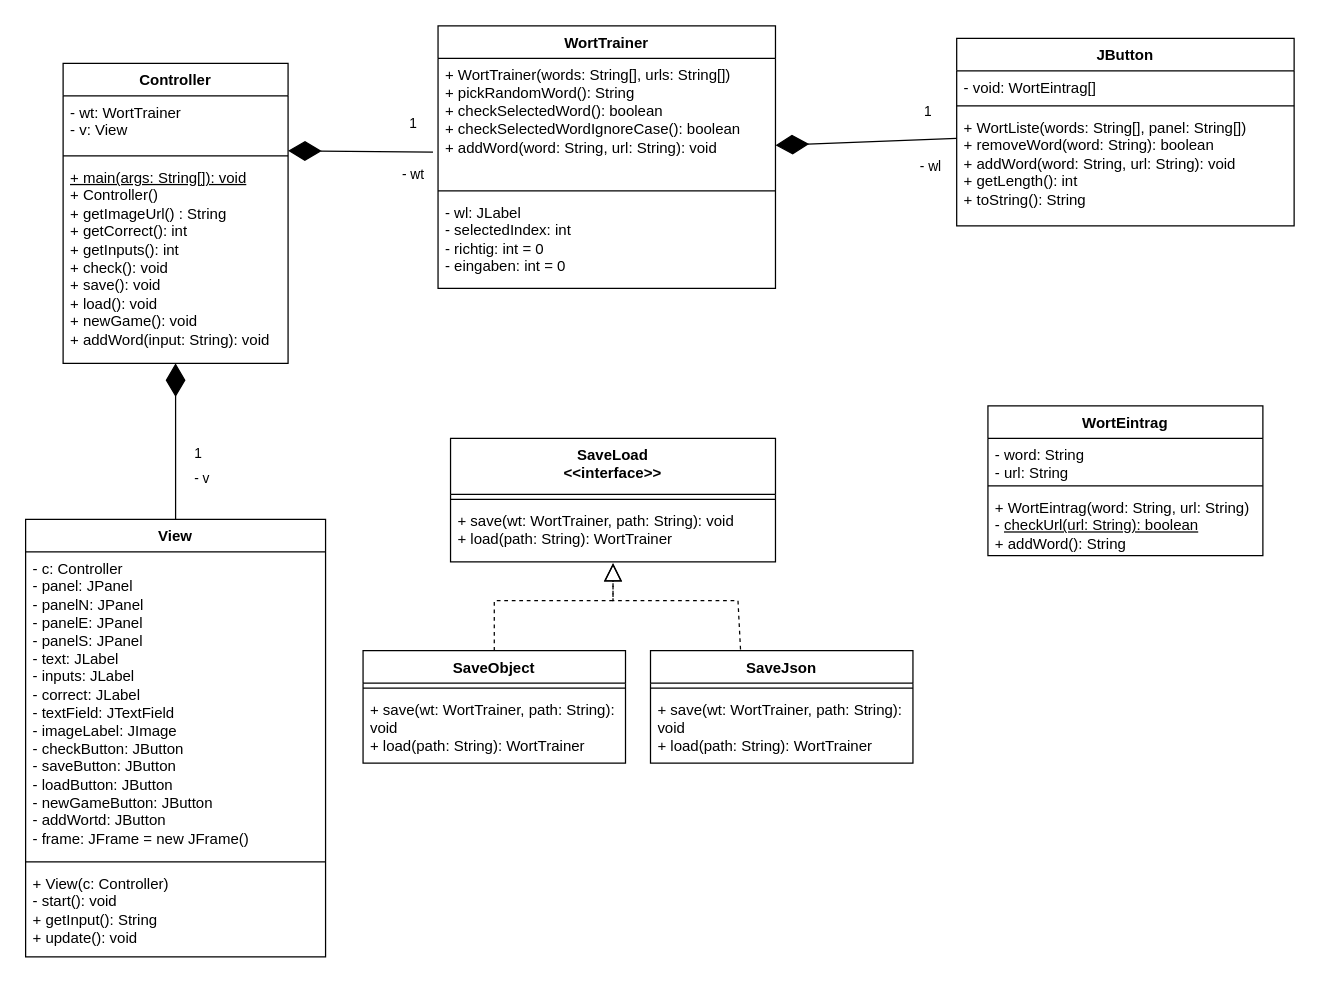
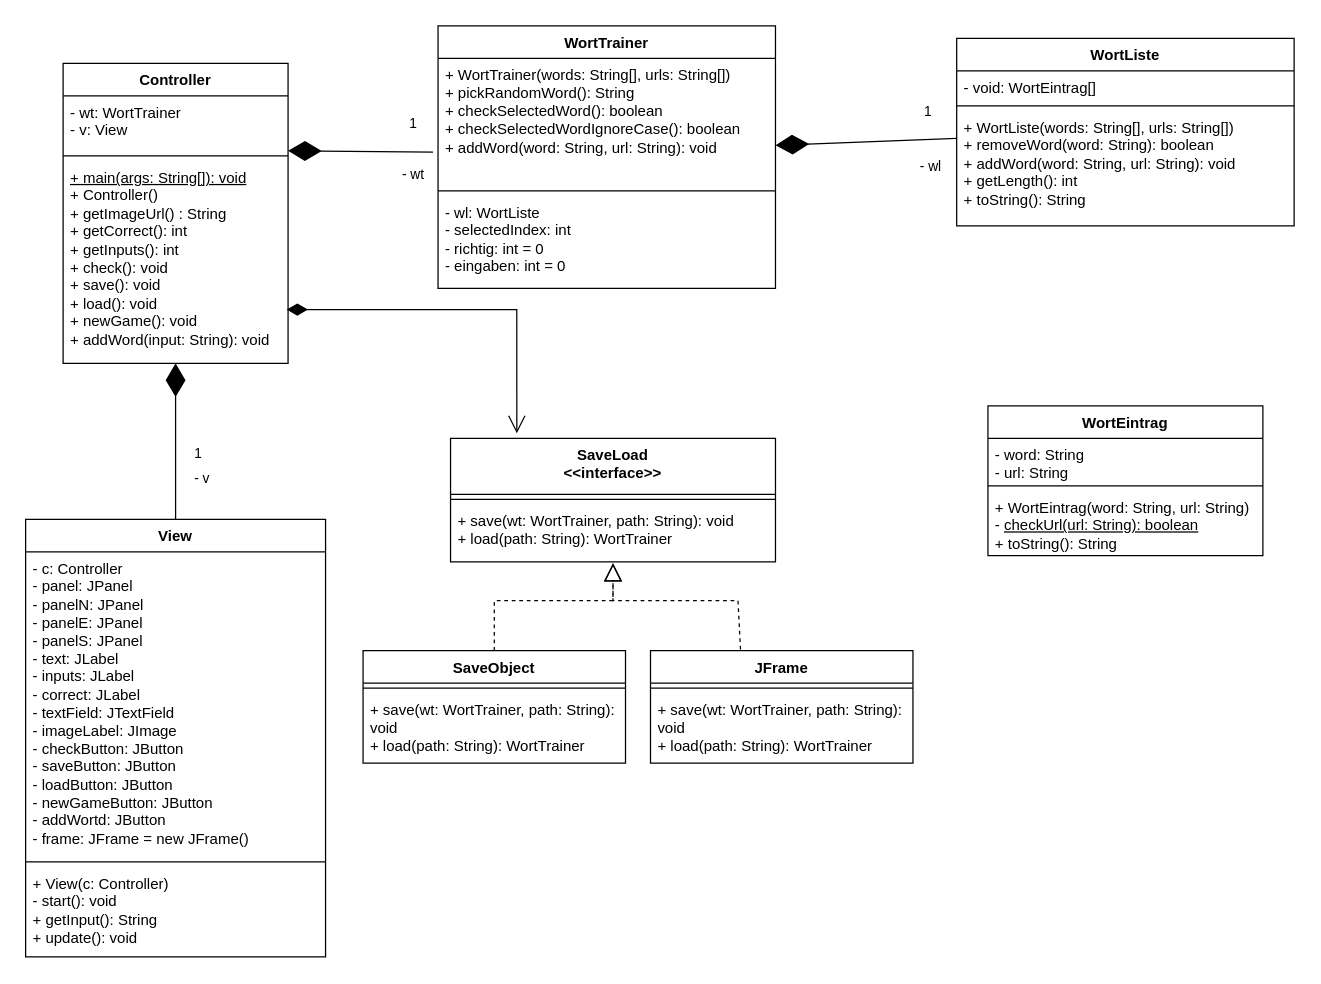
node "JButton": label "JButton" -> "WortListe"
node "+ WortListe(words: String[], panel: String[]) + removeWord(word: String): boolean + addWord(word: String, url: String): void + getLength(): int + toString(): String": label "+ WortListe(words: String[], panel: String[]) + removeWord(word: String): boolean + addWord(word: String, url: String): void + getLength(): int + toString(): String" -> "+ WortListe(words: String[], urls: String[]) + removeWord(word: String): boolean + addWord(word: String, url: String): void + getLength(): int + toString(): String"
node "- wl: JLabel - selectedIndex: int - richtig: int = 0 - eingaben: int = 0": label "- wl: JLabel - selectedIndex: int - richtig: int = 0 - eingaben: int = 0" -> "- wl: WortListe - selectedIndex: int - richtig: int = 0 - eingaben: int = 0"
edge "+ main(args: String[]): void + Controller() + getImageUrl() : String + getCorrect(): int + getInputs(): int + check(): void + save(): void + load(): void + newGame(): void + addWord(input: String): void" -- "SaveLoad <<interface>>": added
node "+ WortEintrag(word: String, url: String) - checkUrl(url: String): boolean + addWord(): String": label "+ WortEintrag(word: String, url: String) - checkUrl(url: String): boolean + addWord(): String" -> "+ WortEintrag(word: String, url: String) - checkUrl(url: String): boolean + toString(): String"
node "SaveJson": label "SaveJson" -> "JFrame"
